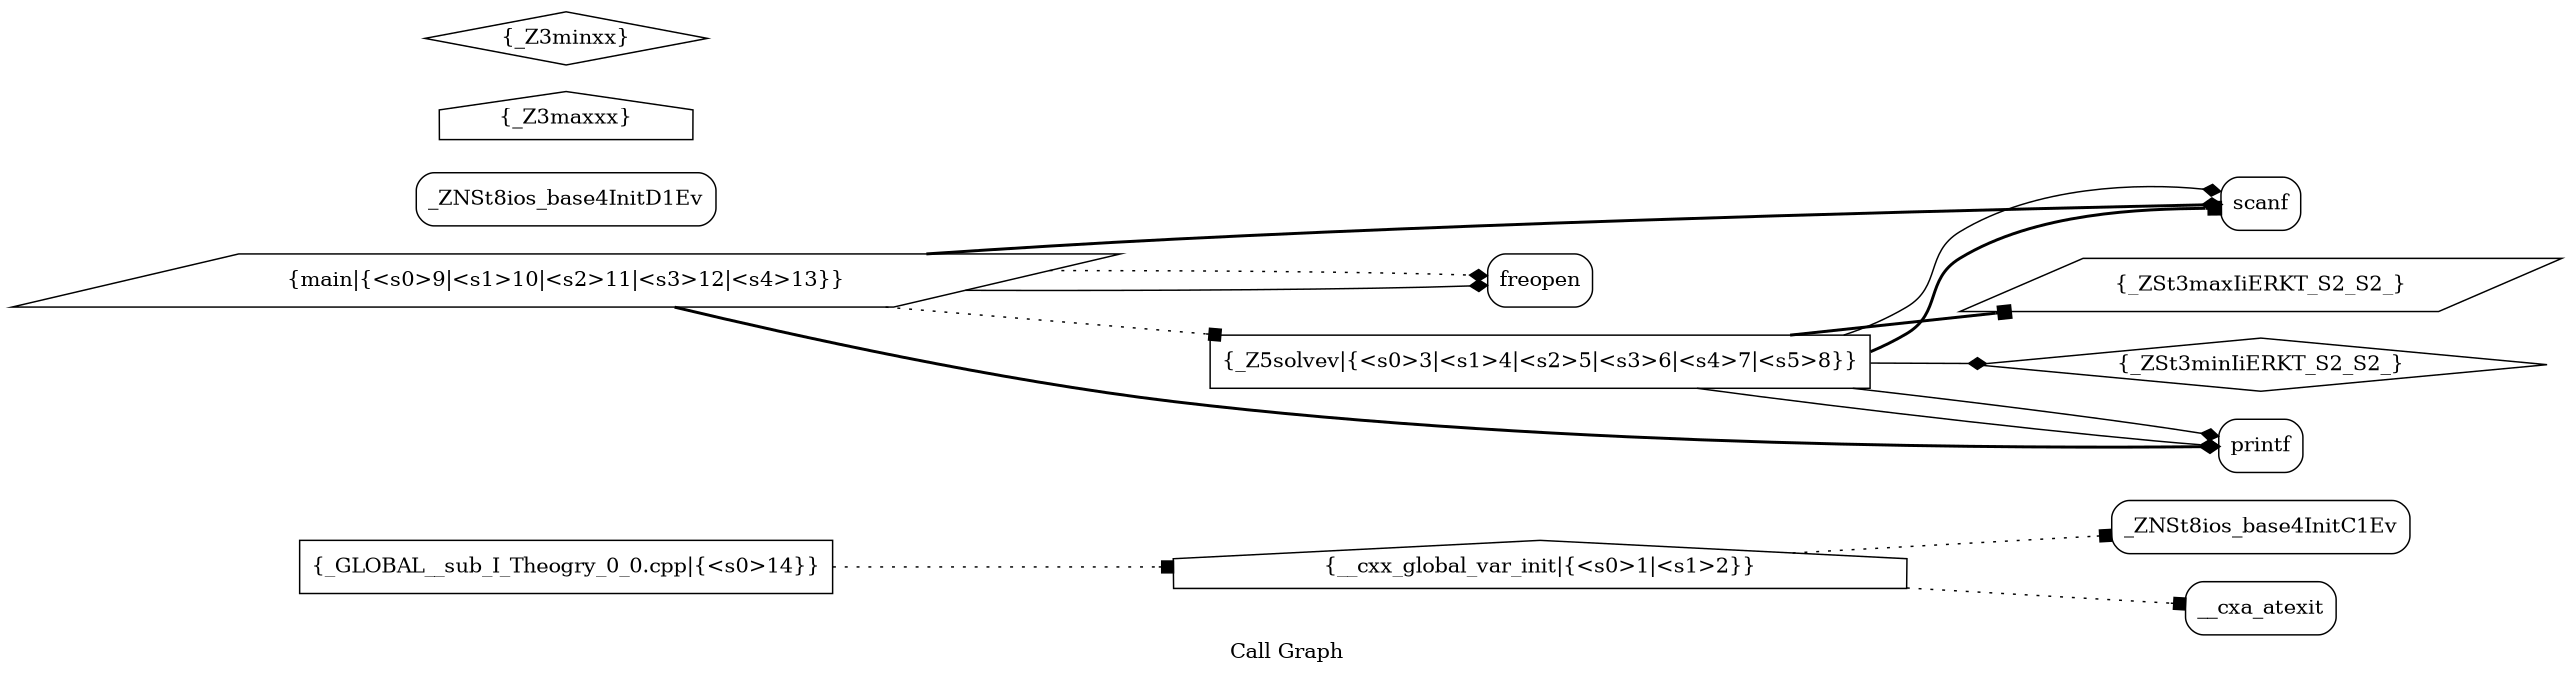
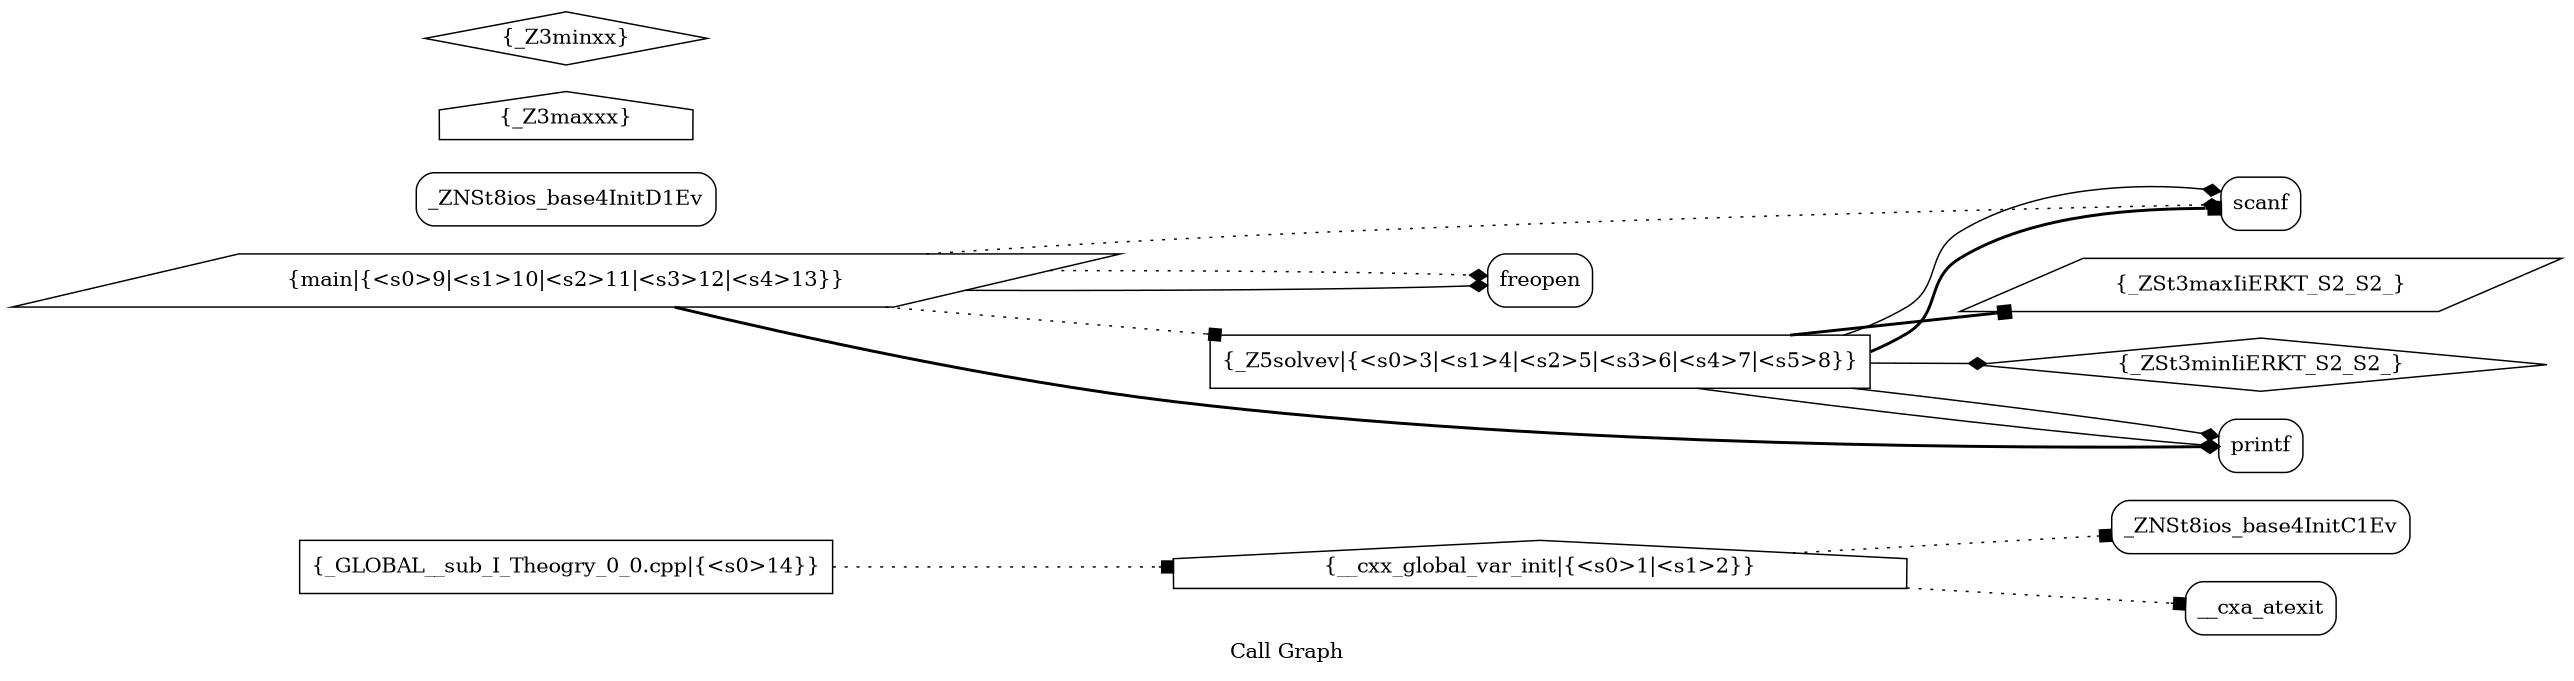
edge "{main|{<s0>9|<s1>10|<s2>11|<s3>12|<s4>13}}" -> "scanf": style bold -> dotted
